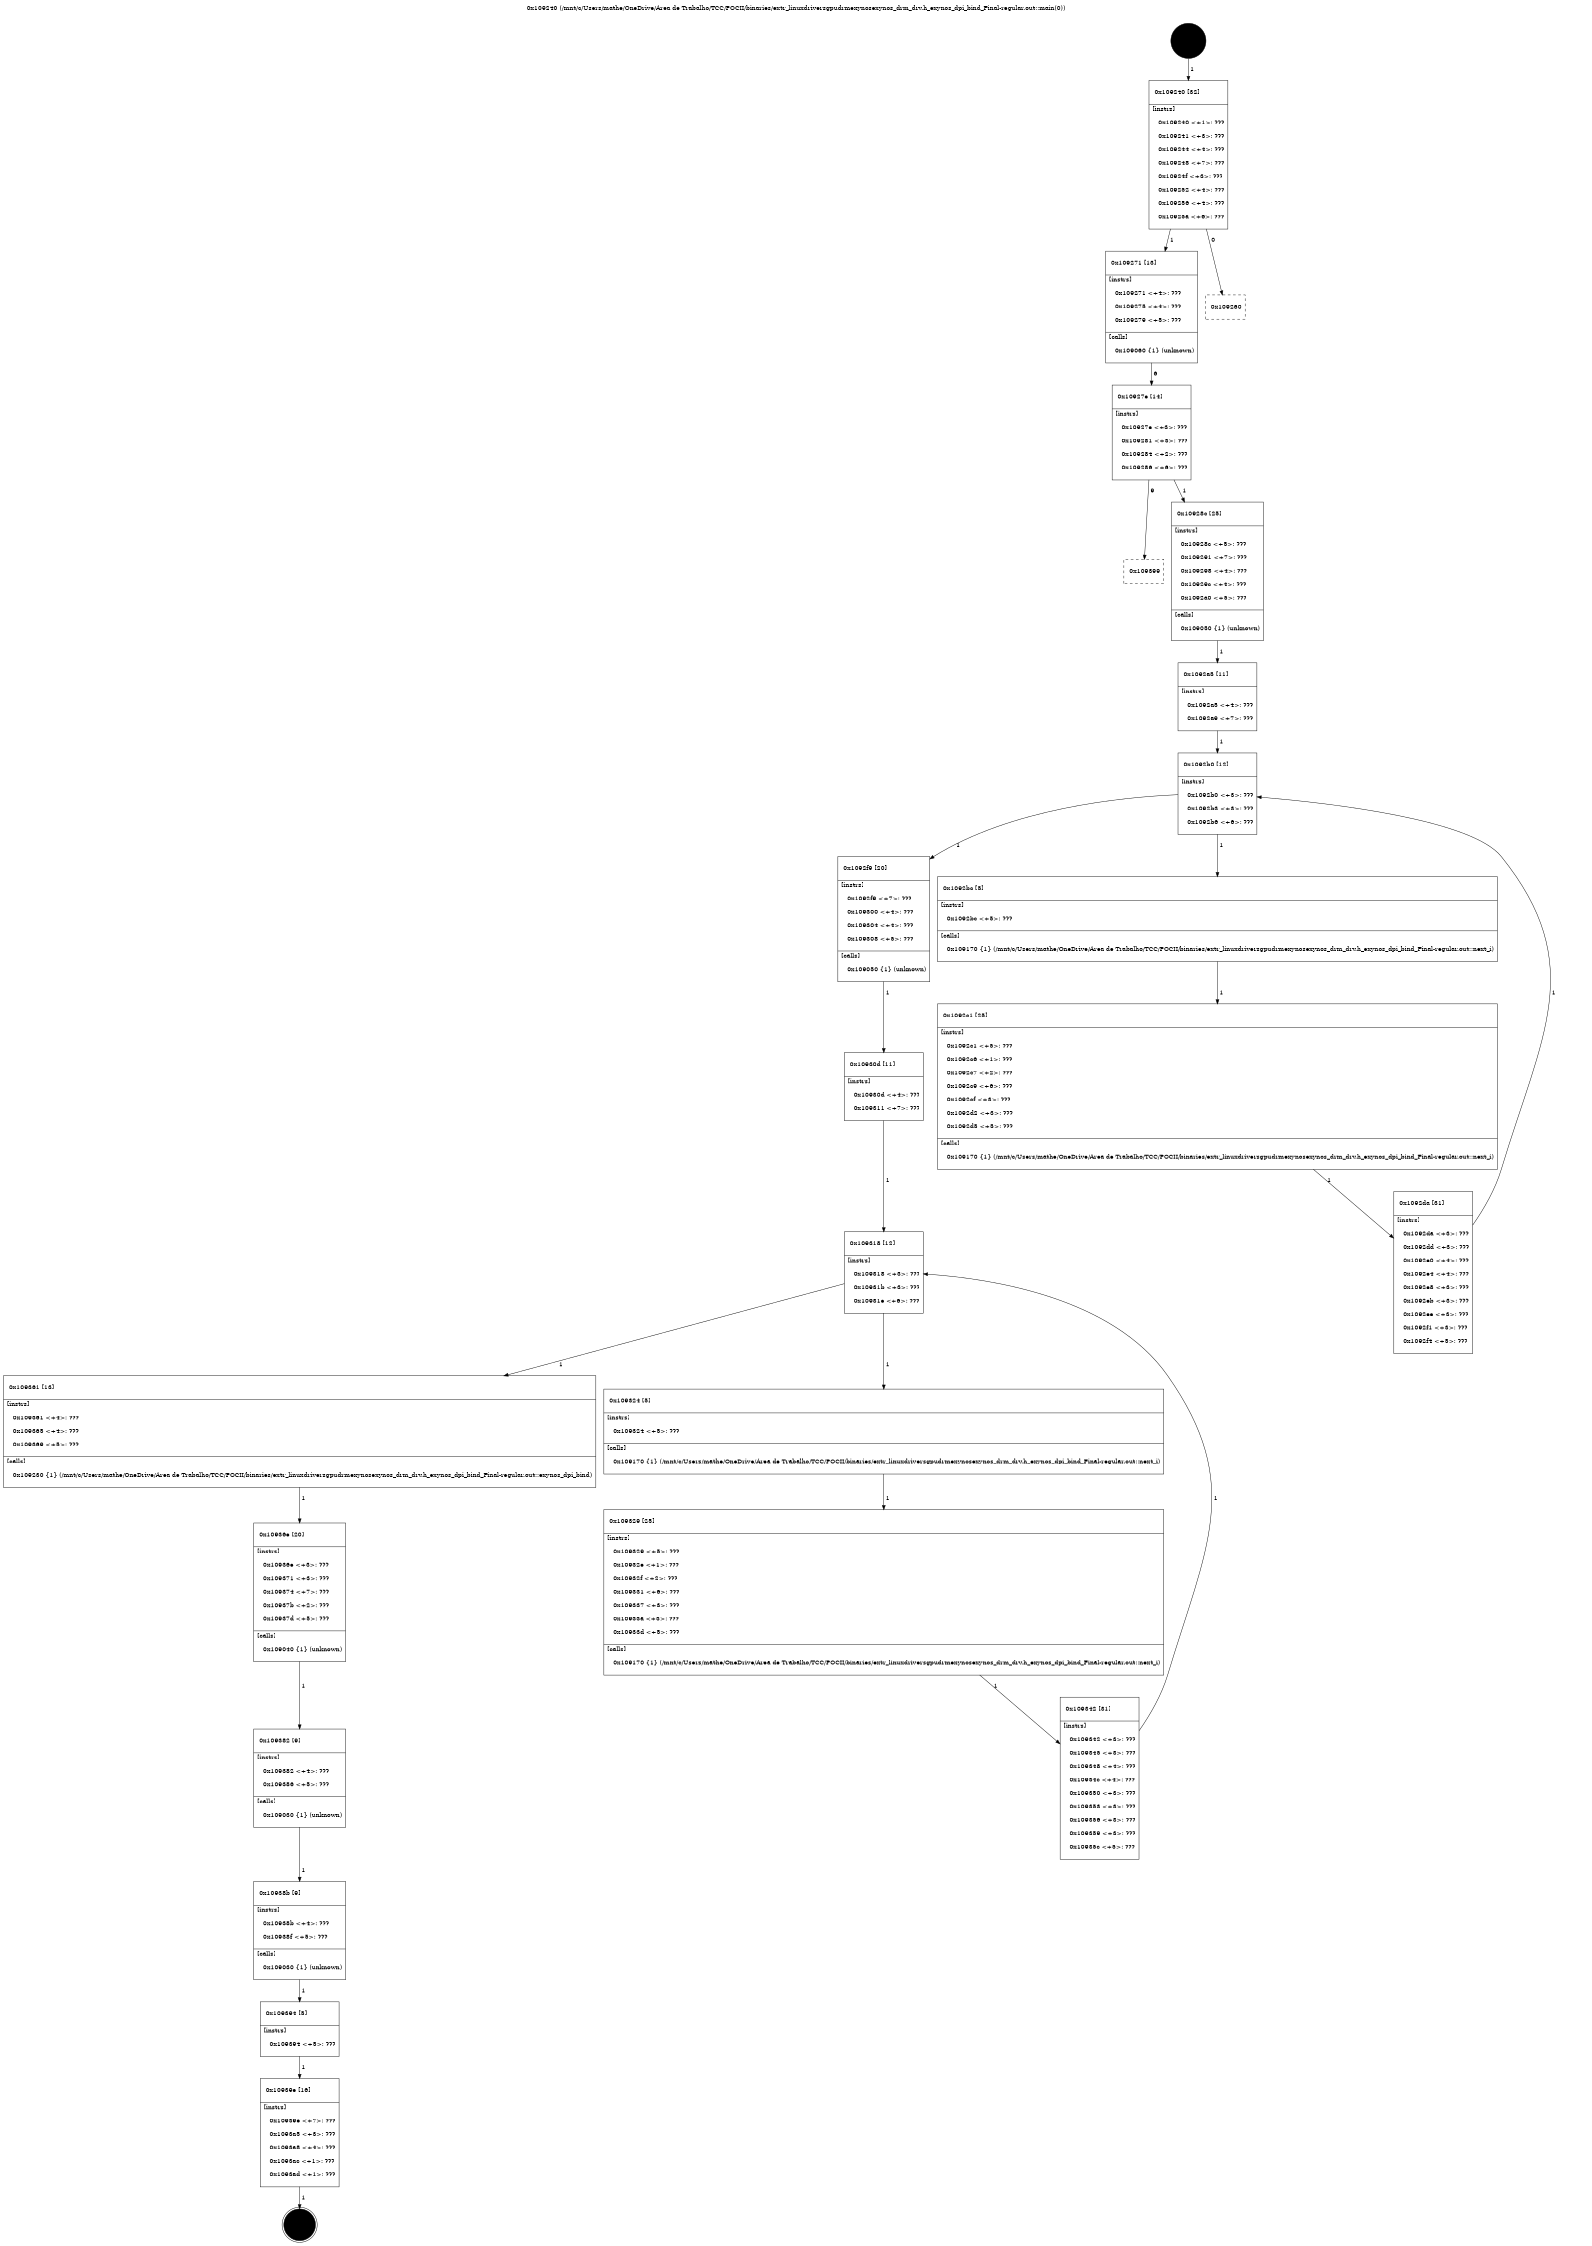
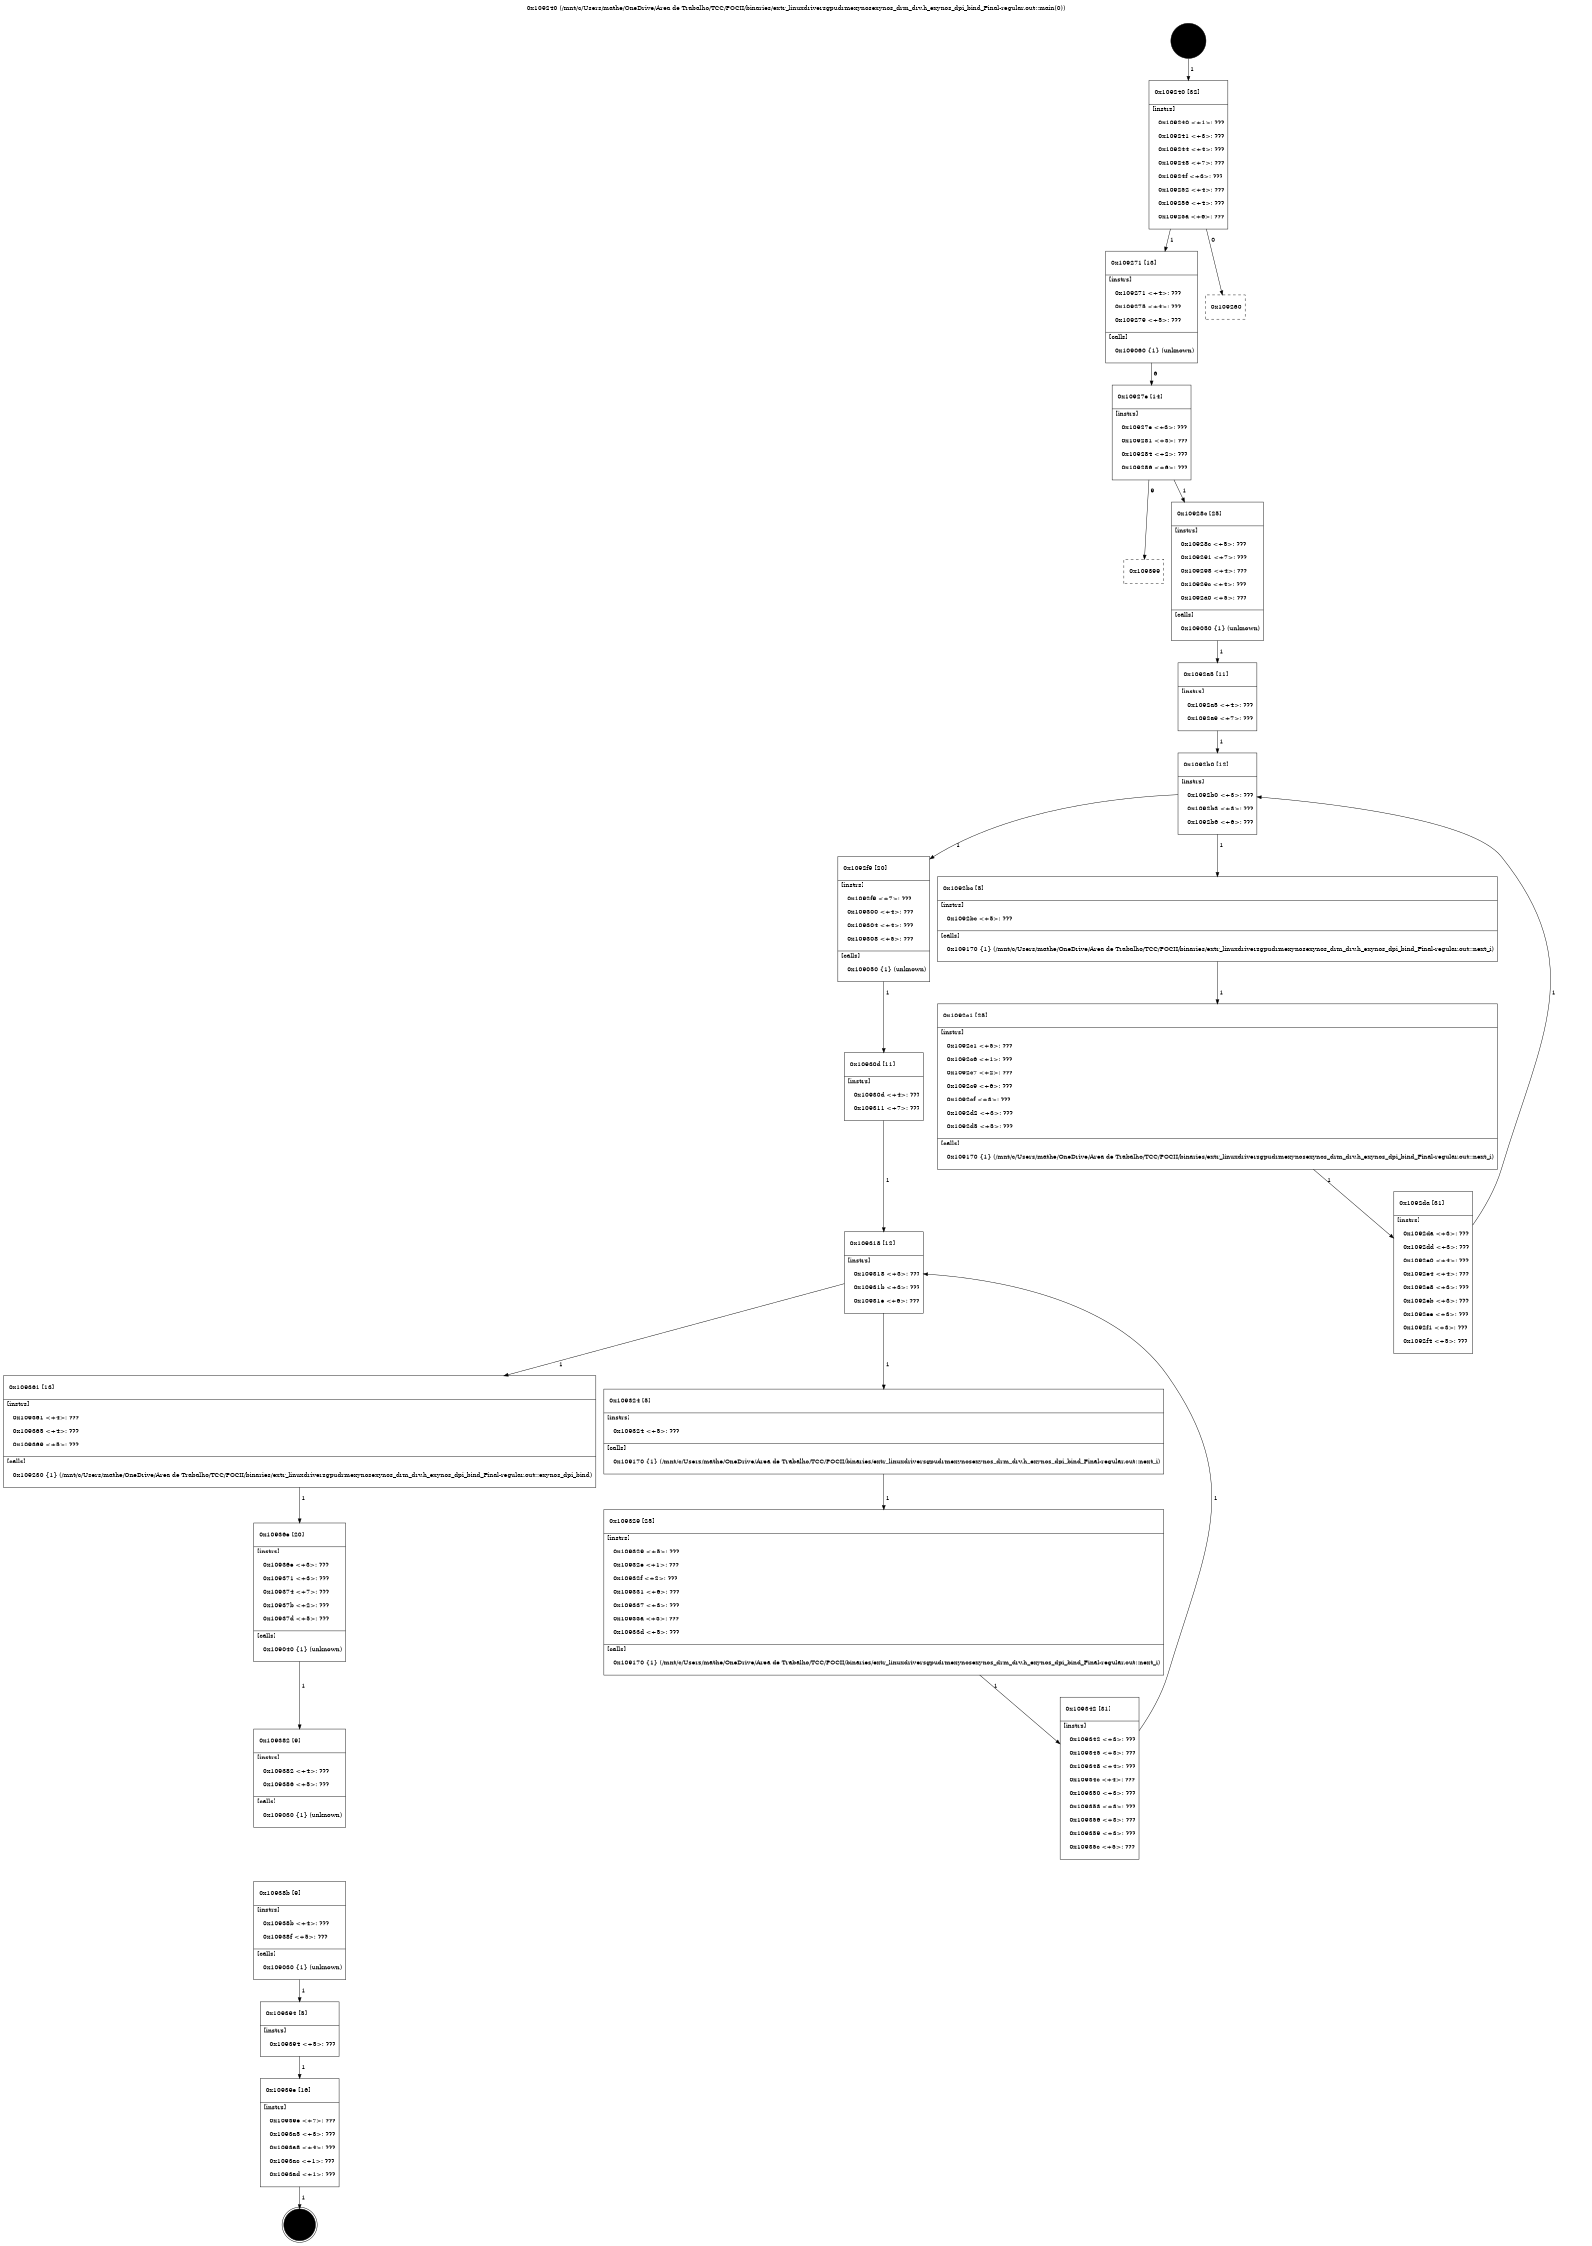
edge "0x109382 [9]" -> "0x10938b [9]": removed, label "1"
